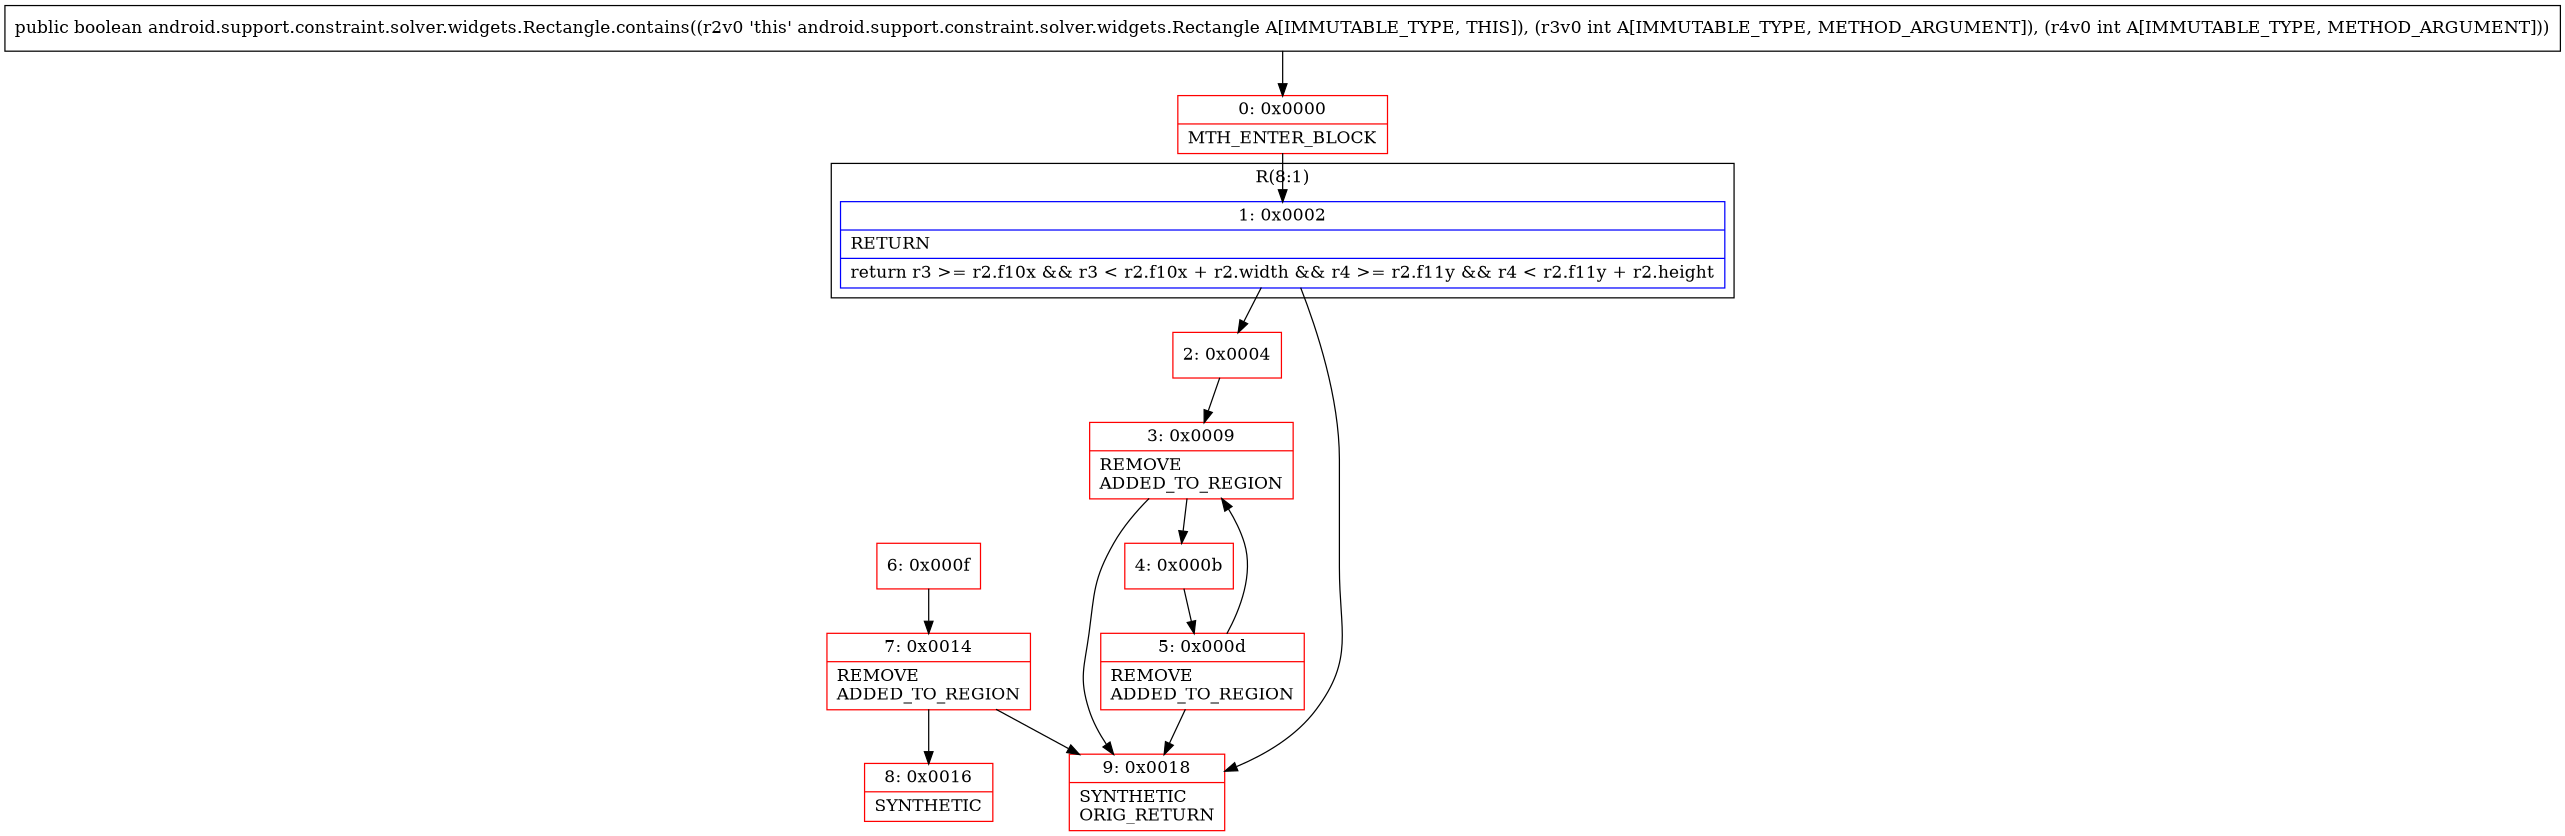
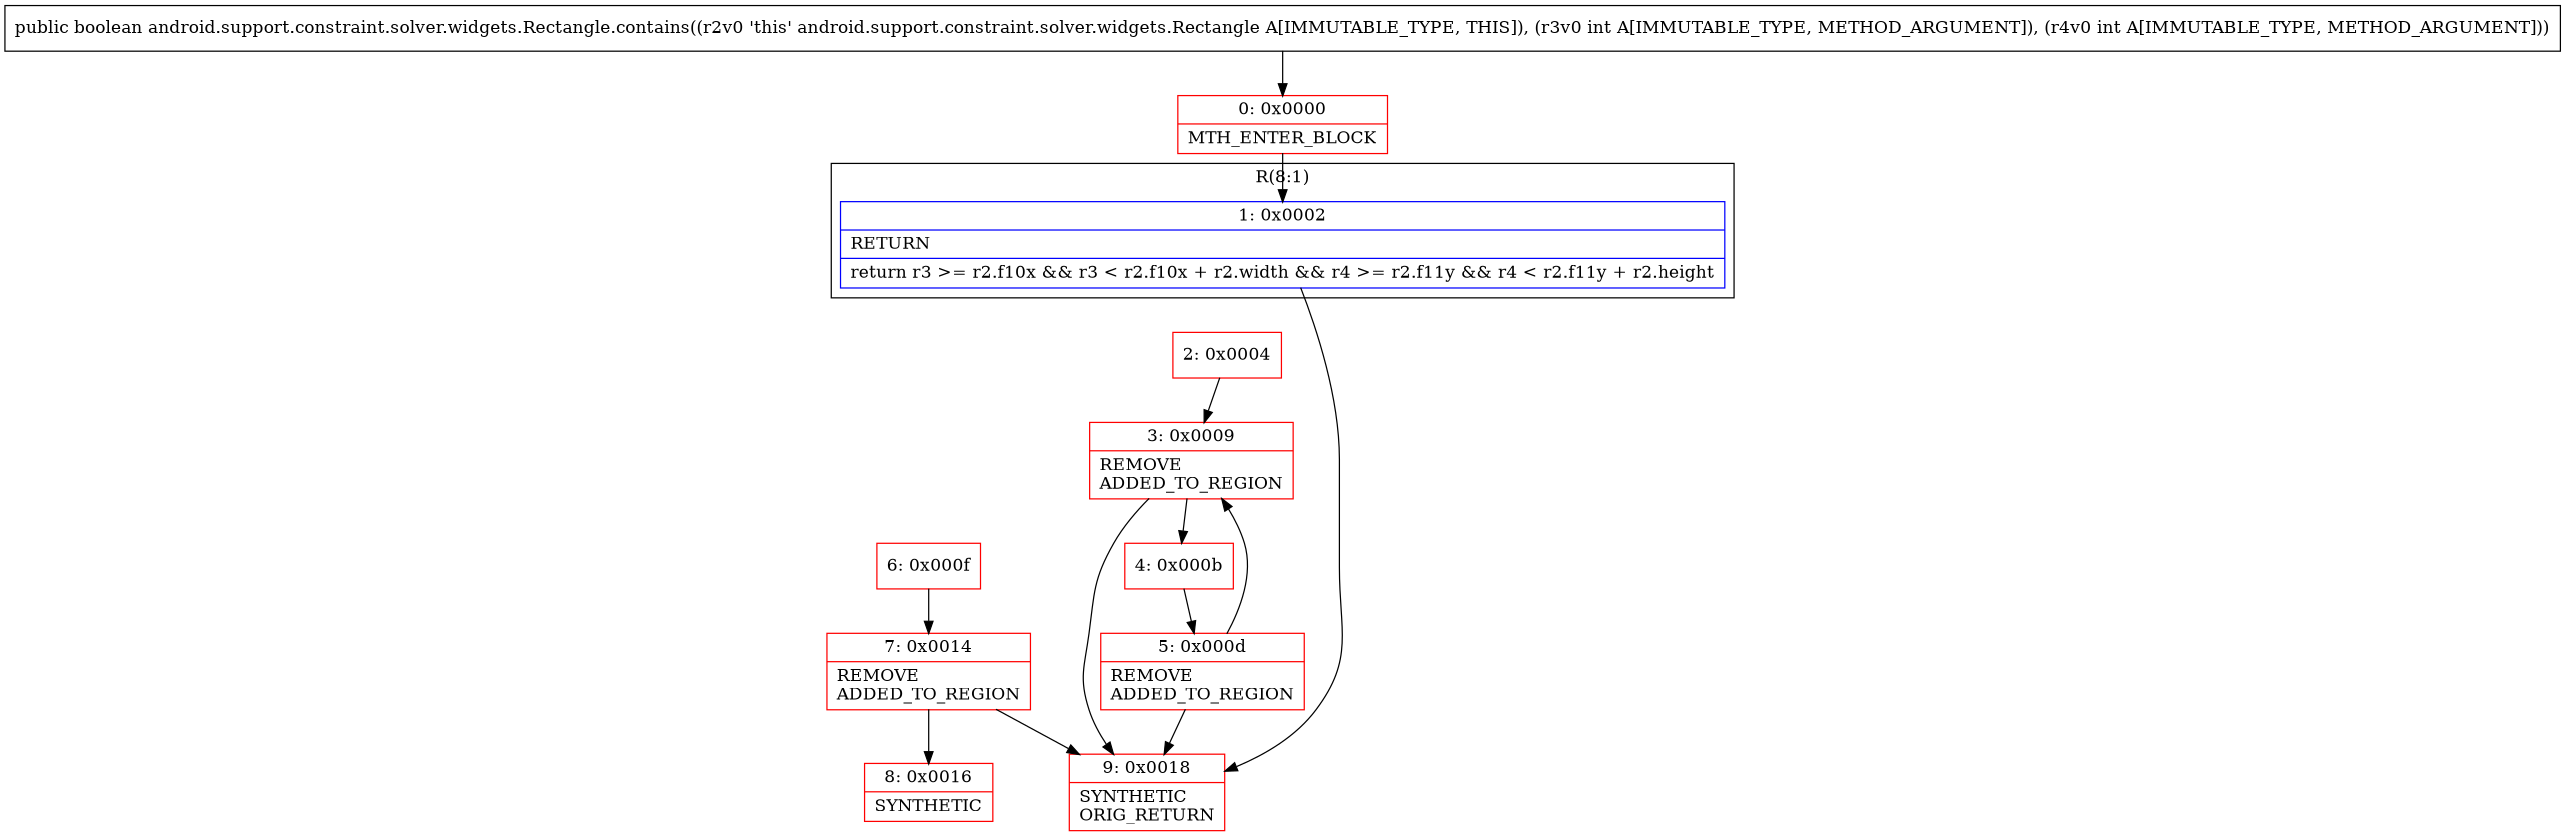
edge "1: 0x0002" -> "2: 0x0004": removed
